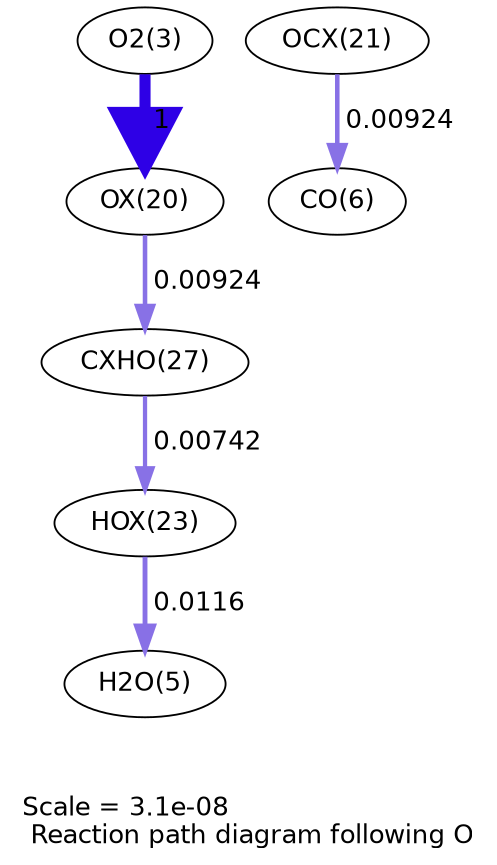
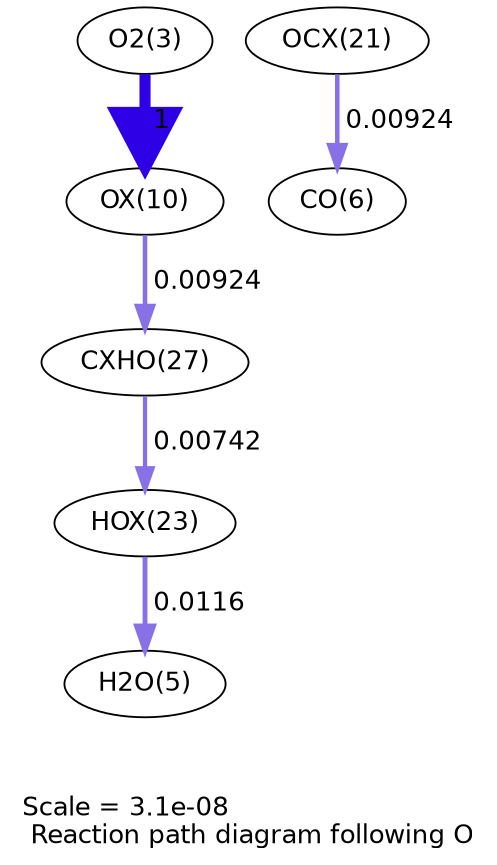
node "OX(20)": label "OX(20)" -> "OX(10)"
